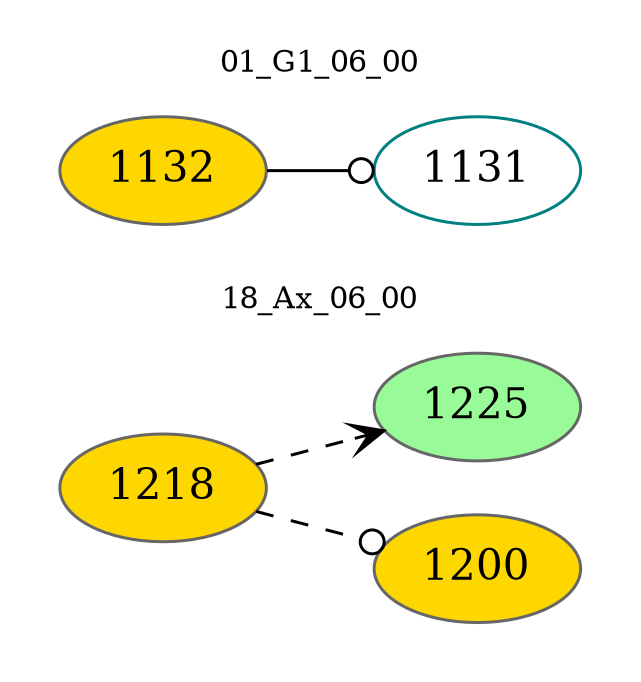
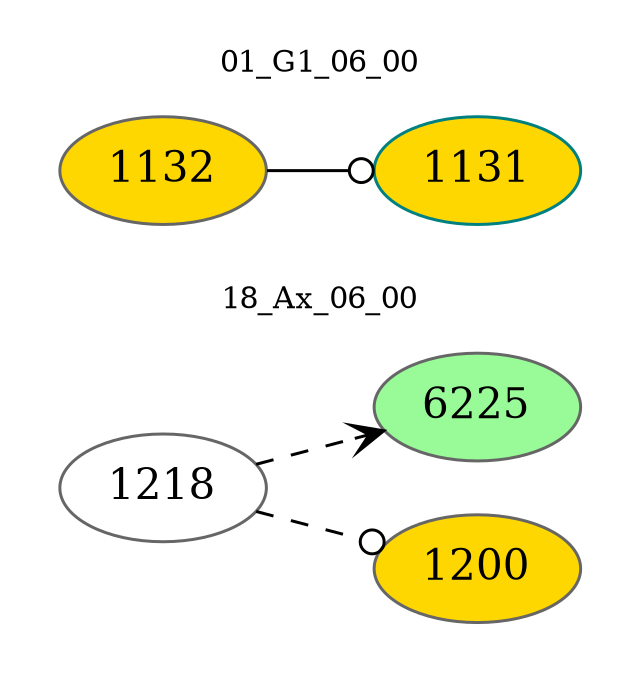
node "1131": fillcolor white -> gold
node "1225": label "1225" -> "6225"
node "1218": fillcolor gold -> white
